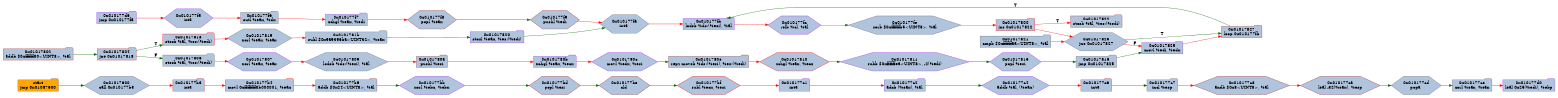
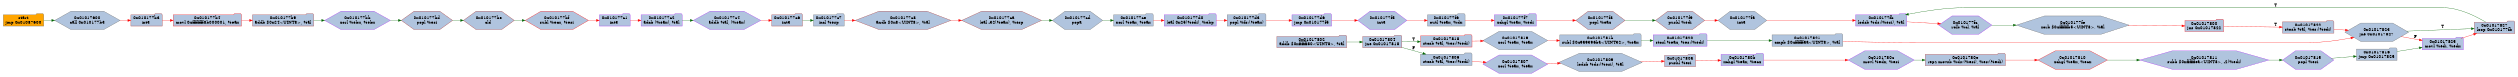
node "0x010177d3 popl %fs:(%eax)": added
edge "0x01017820 stosl %eax, %es:(%edi)" -> "0x010177fa int3": now "0x01017820 stosl %eax, %es:(%edi)" -> "0x01017821 cmpb $0xffffffaa<UINT8>, %al"
edge "0x01017800 jns 0x01017822" -> "0x01017823 jne 0x01017827": now "0x01017822 stosb %al, %es:(%edi)" -> "0x01017823 jne 0x01017827"
